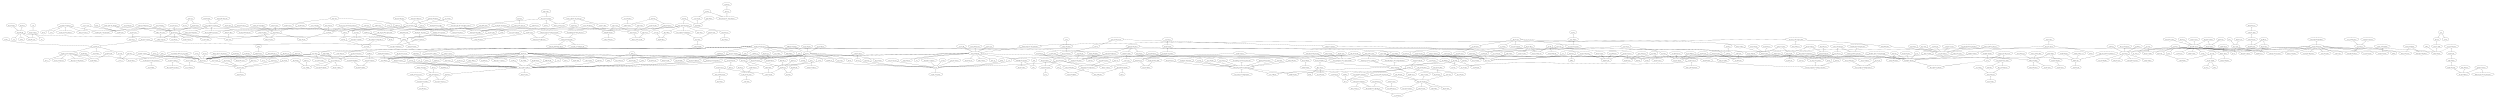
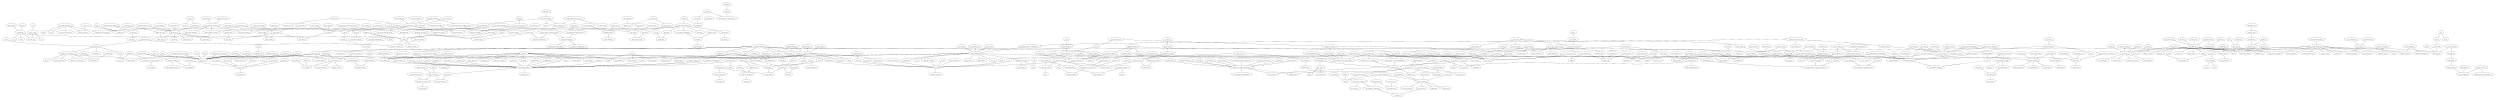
node "Ella Fitzgerald": added
